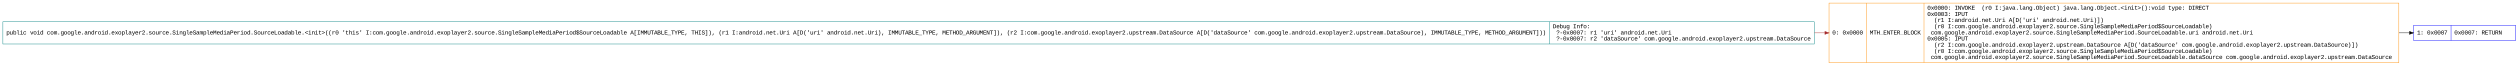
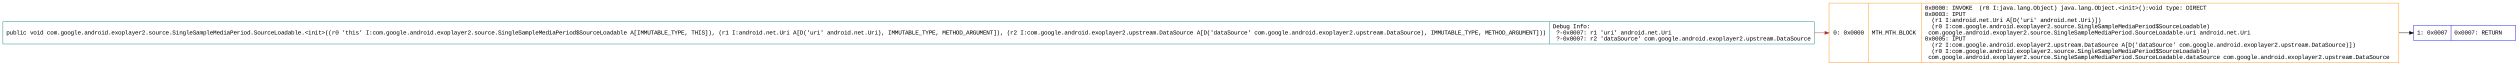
node "0: 0x0000": text "MTH_ENTER_BLOCK" -> "MTH_MTH_BLOCK"
